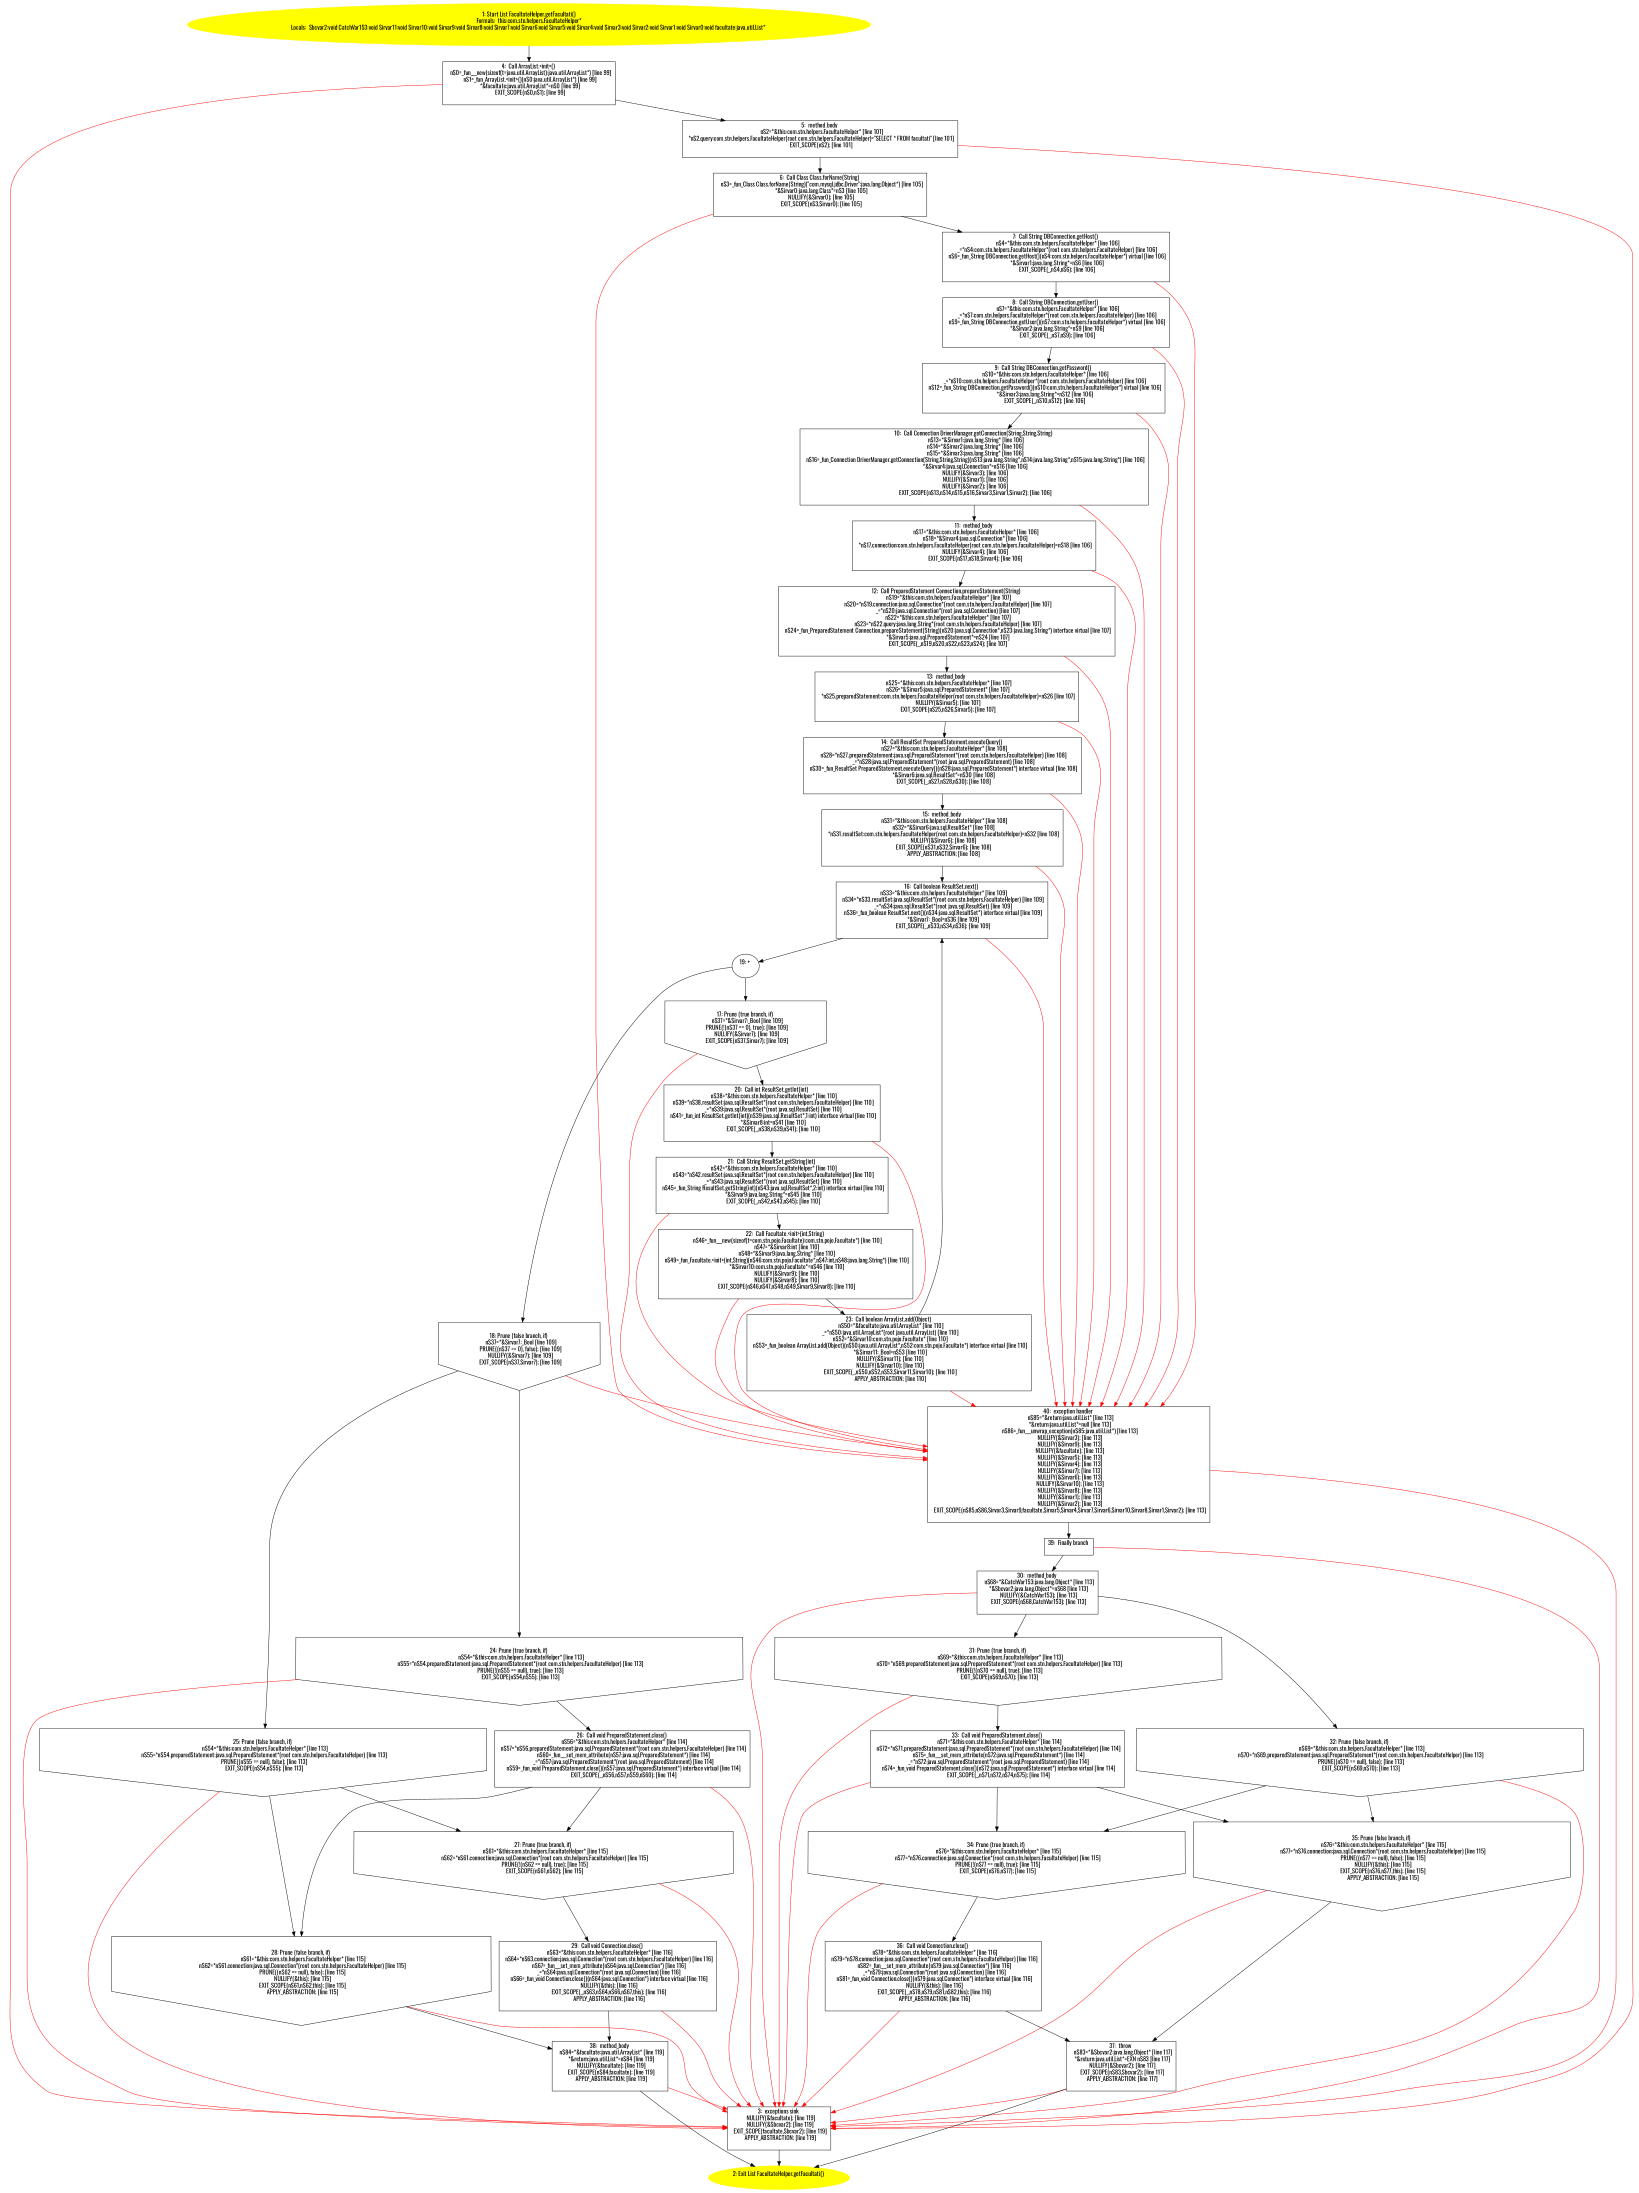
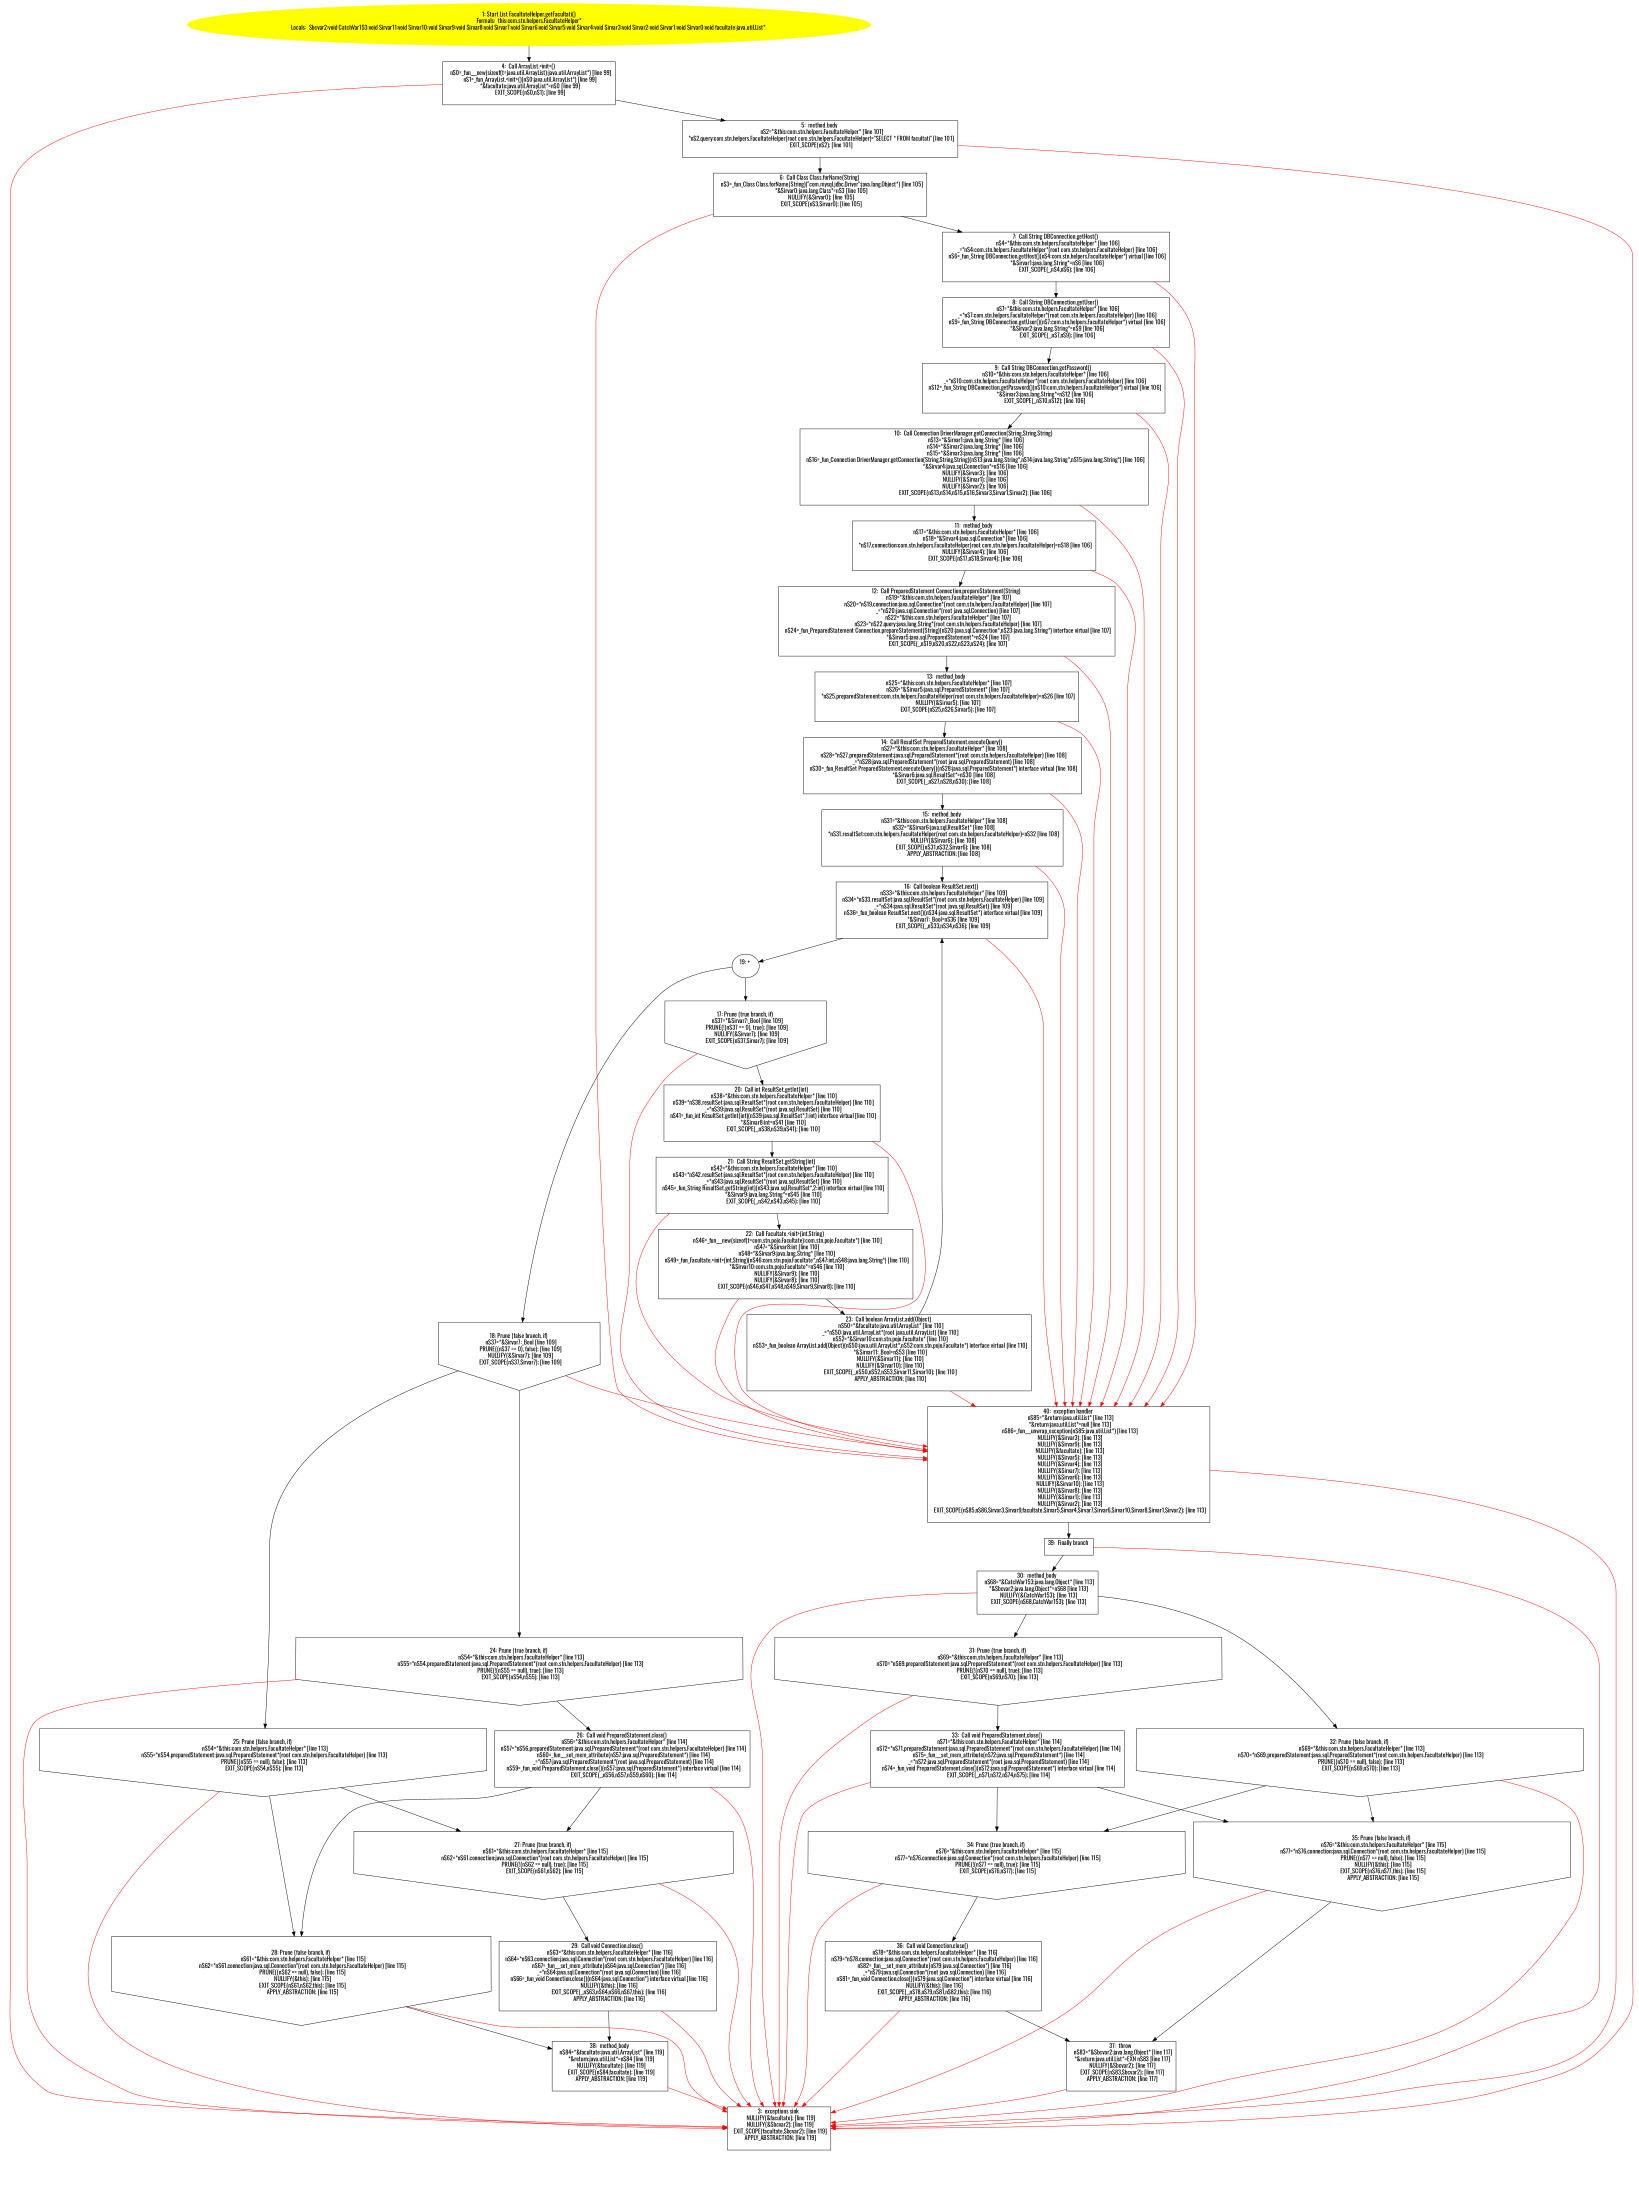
node "2: Exit List FacultateHelper.getFacultati()": removed
